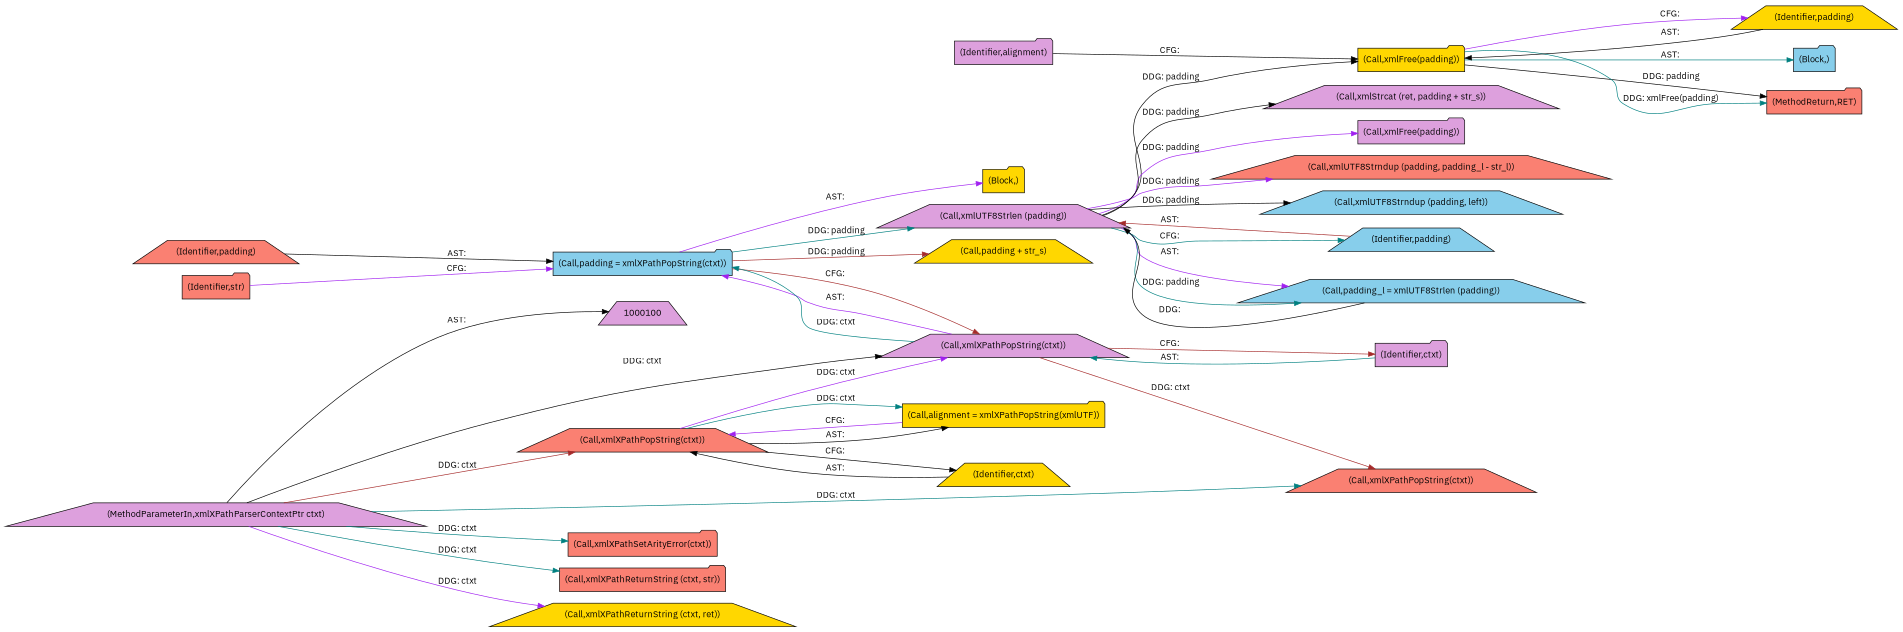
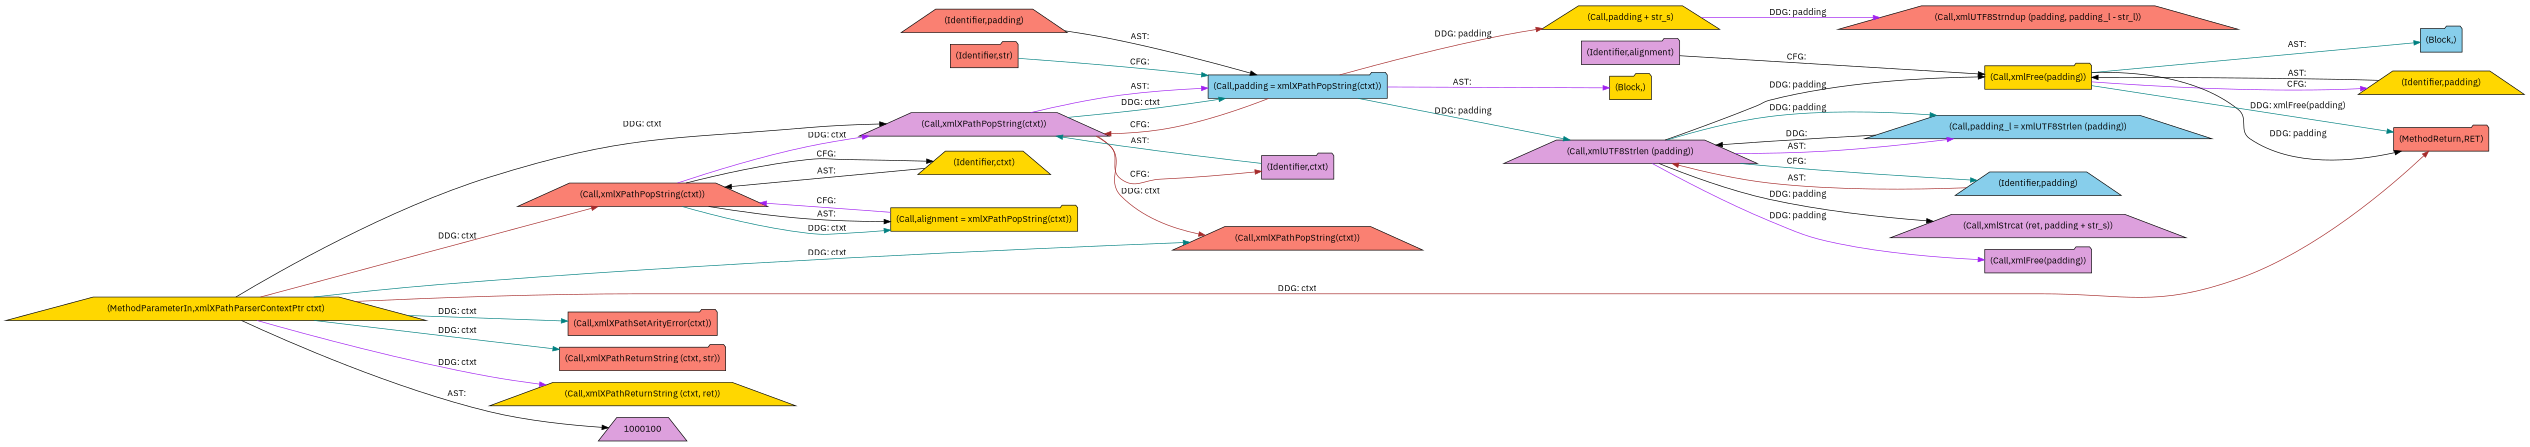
edge "(Call,xmlUTF8Strlen (padding))" -> "(Call,xmlUTF8Strndup (padding, padding_l - str_l))": now "(Call,padding + str_s)" -> "(Call,xmlUTF8Strndup (padding, padding_l - str_l))"
node "(Call,xmlUTF8Strndup (padding, left))": removed
edge "(Identifier,str)" -> "(Call,padding = xmlXPathPopString(ctxt))": color purple -> teal
edge "(MethodParameterIn,xmlXPathParserContextPtr ctxt)" -> "(MethodReturn,RET)": added, label "DDG: ctxt"
node "(Call,alignment = xmlXPathPopString(xmlUTF))": label "(Call,alignment = xmlXPathPopString(xmlUTF))" -> "(Call,alignment = xmlXPathPopString(ctxt))"
node "(MethodParameterIn,xmlXPathParserContextPtr ctxt)": fillcolor plum -> gold
